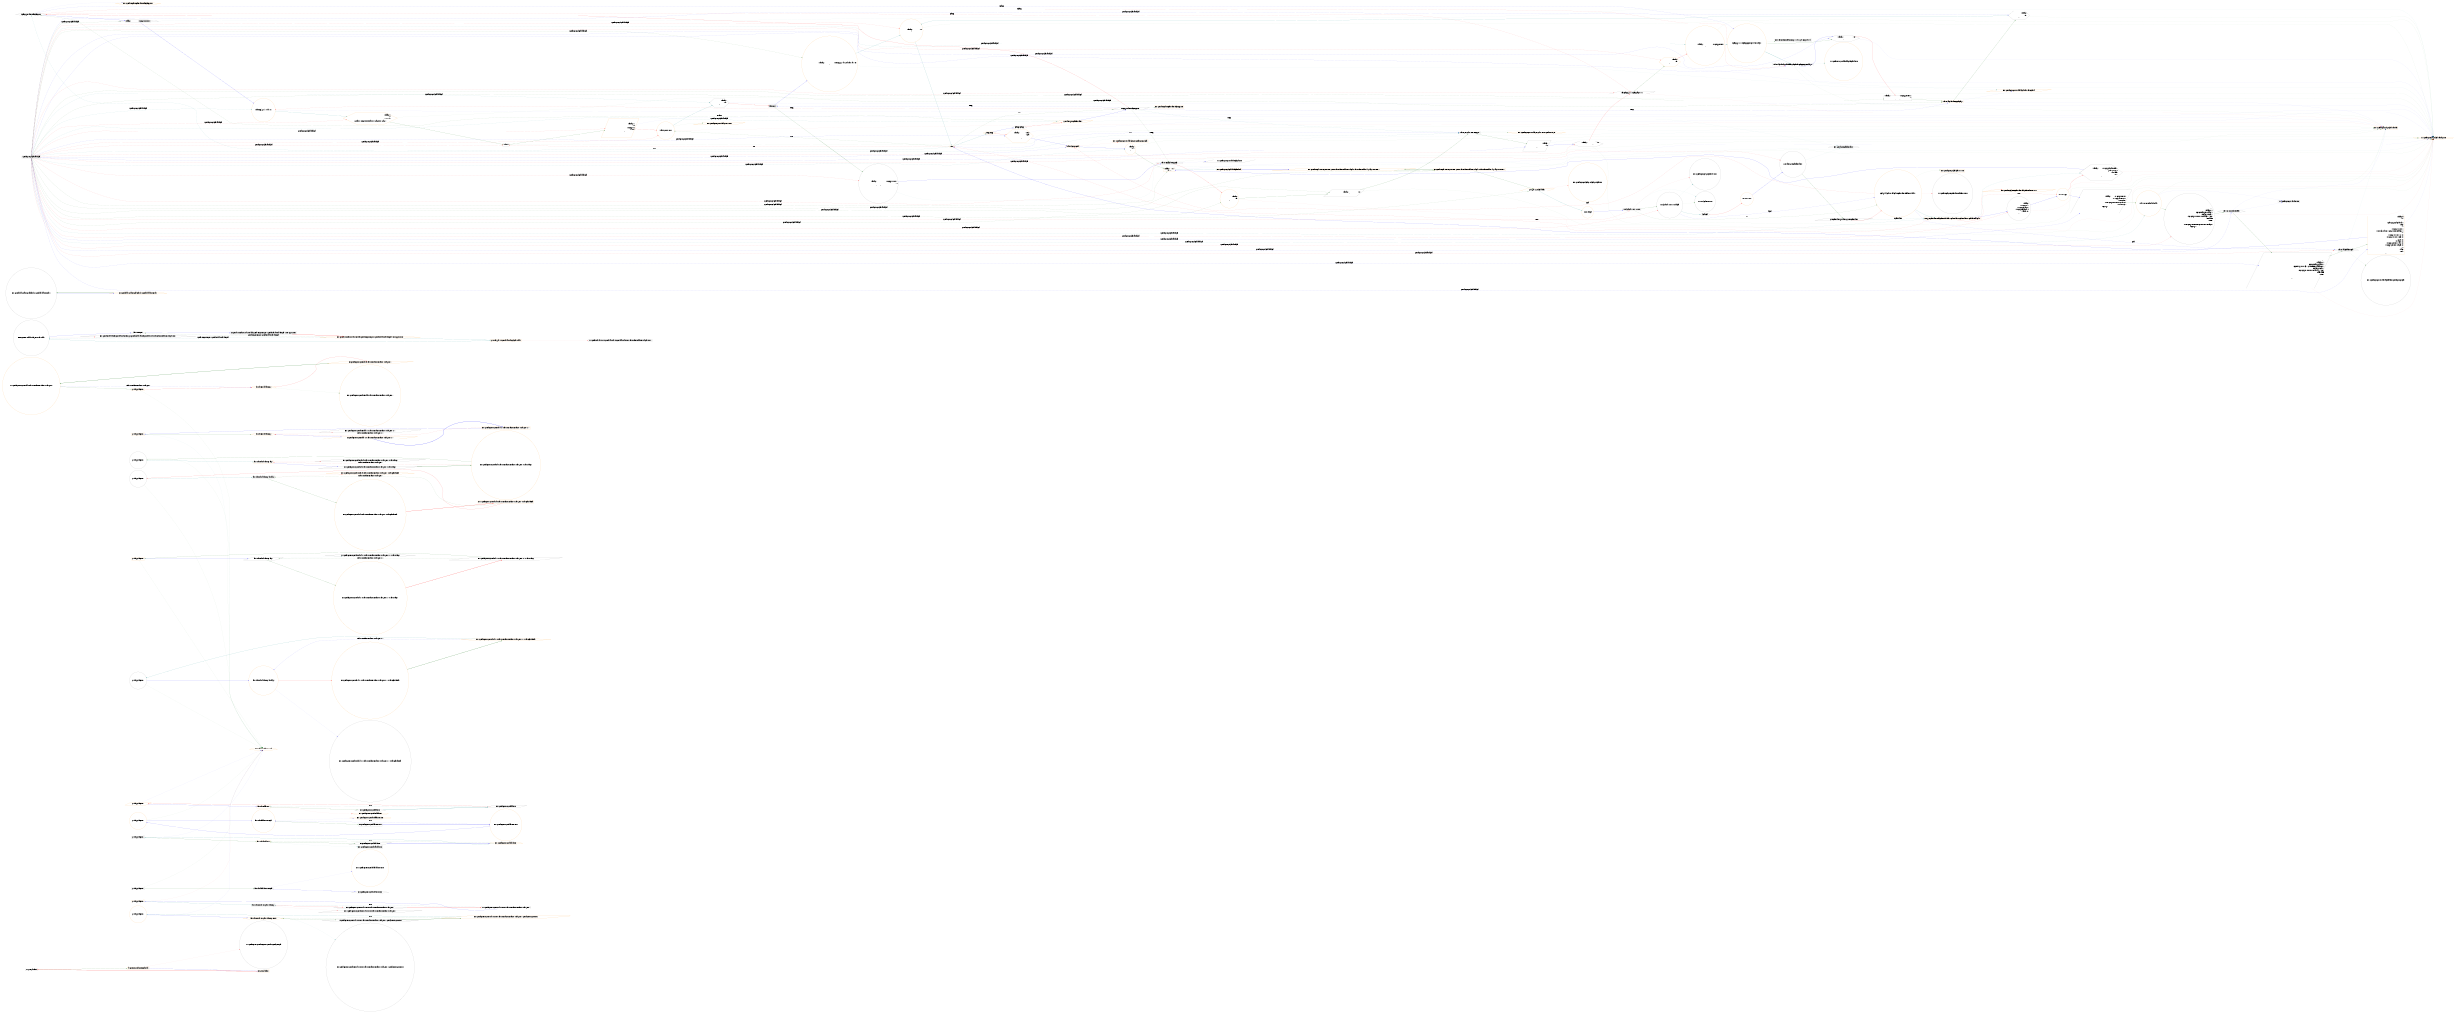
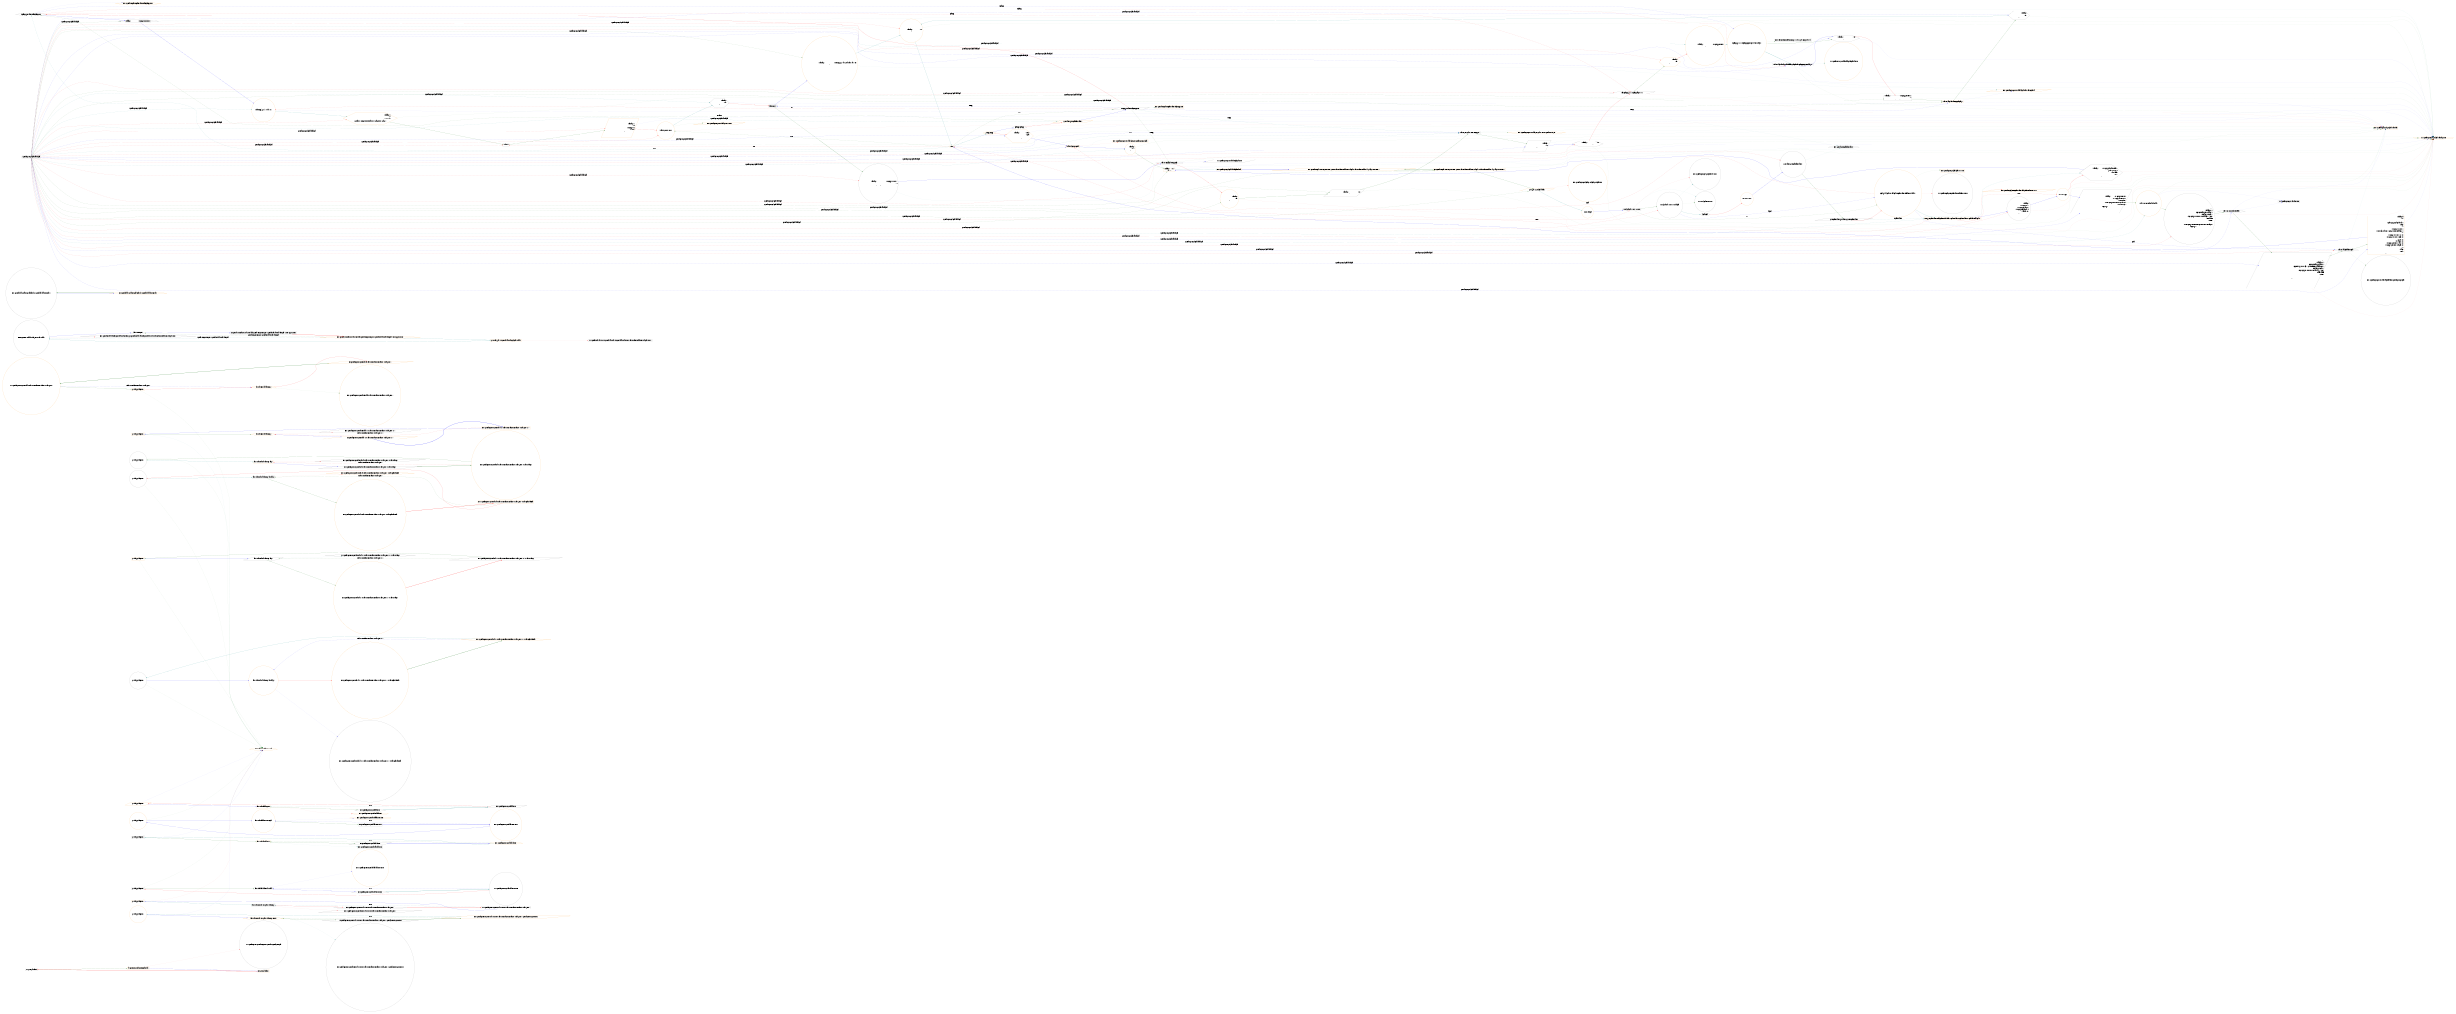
edge "jobData = connection.GetJobData(jobId)" -> "Write(jobData != null ? ''hover'' : null)": label "jobData" -> "from"
node "return client.Delete(jobId);": label "return client.Delete(jobId);" -> "return client.Delete(loading);"
node "return client.Requeue(jobId, fromState);": label "return client.Requeue(jobId, fromState);" -> "return client.Requeue(jobId, enqueue);"
node "Entry Hangfire.BackgroundJob.Requeue(string, string)": added
